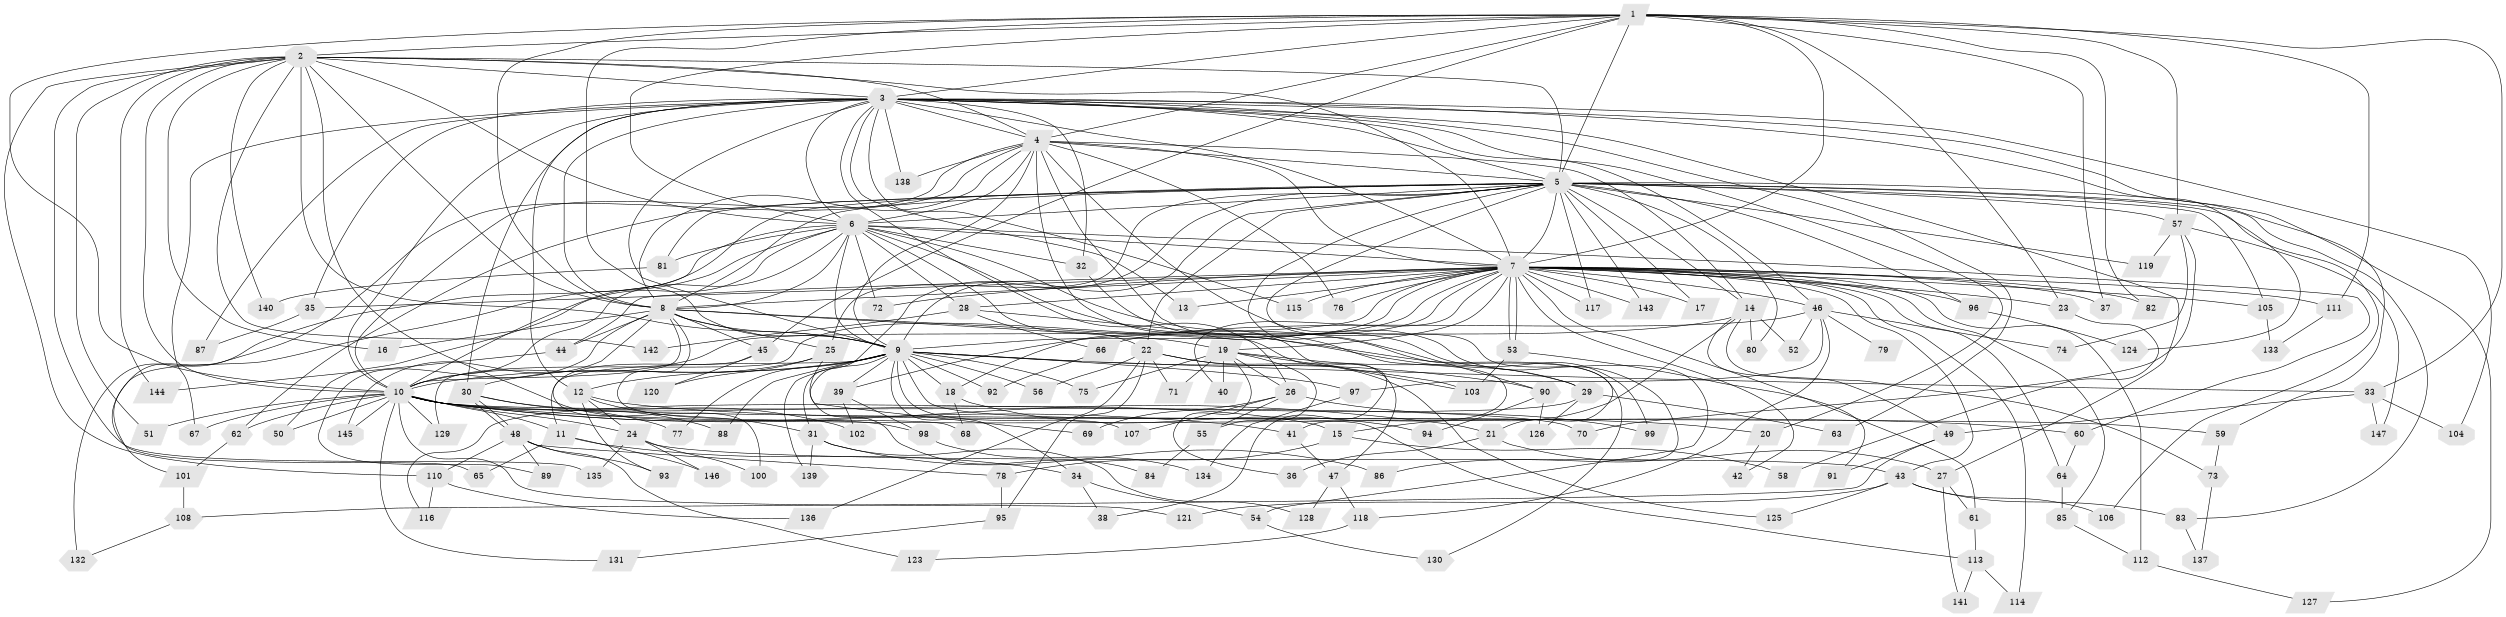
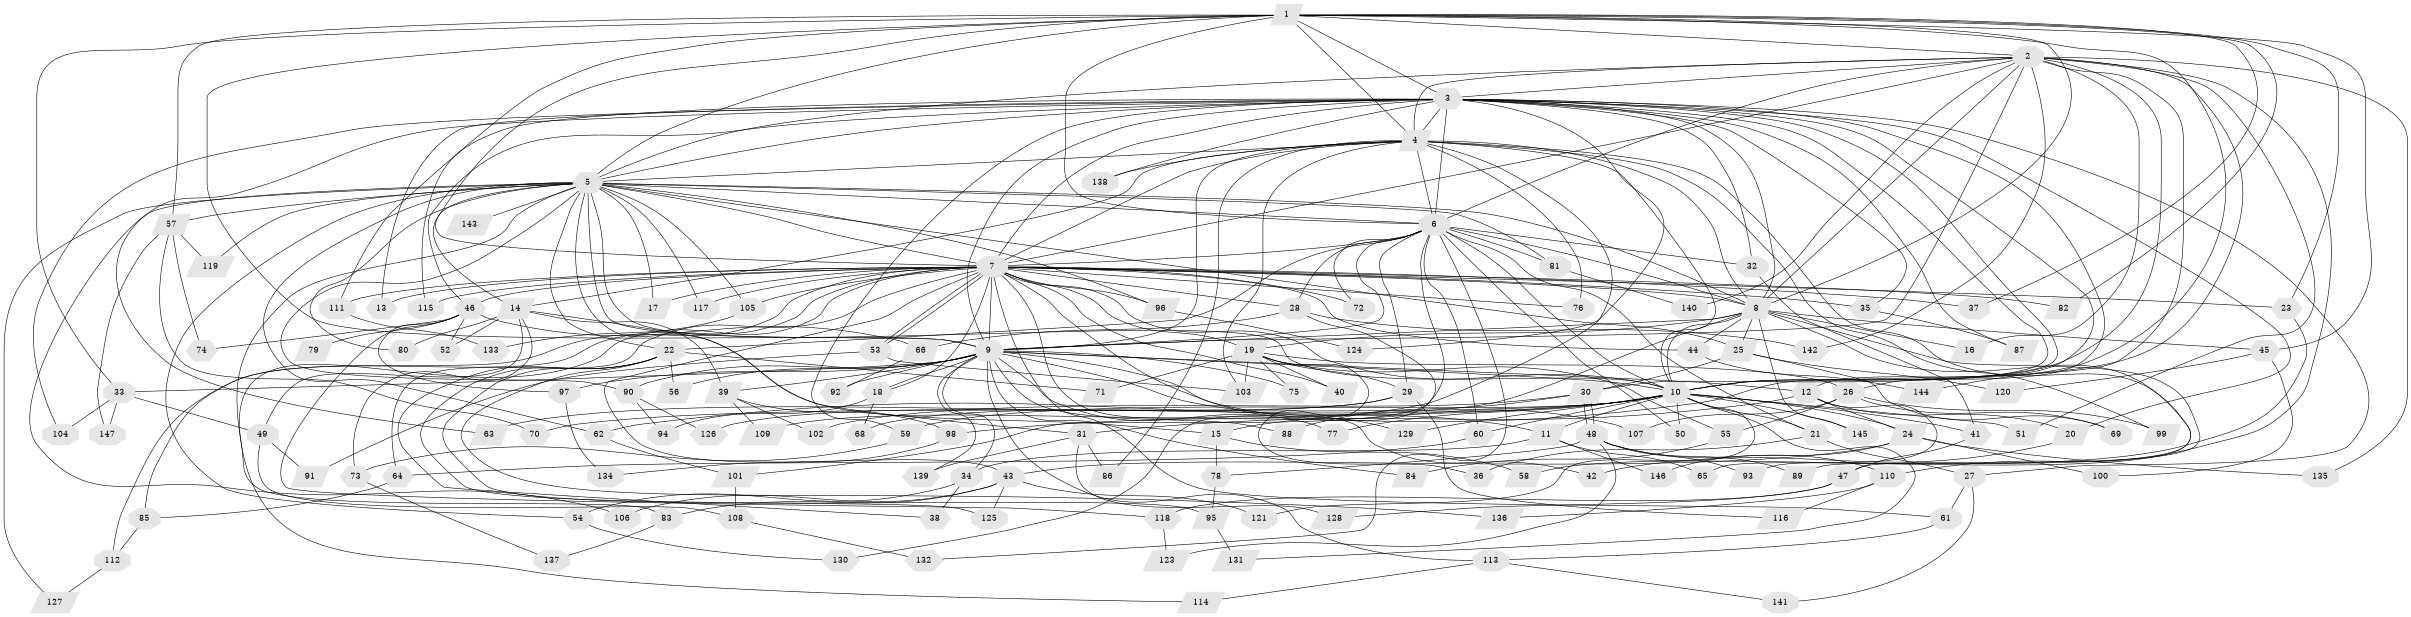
edge "7" -- "143": removed
node "67": removed
node "109": added
